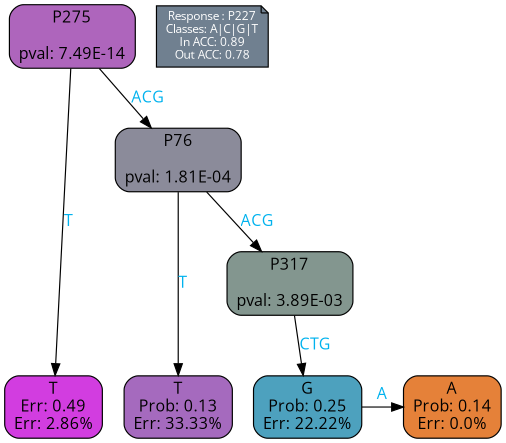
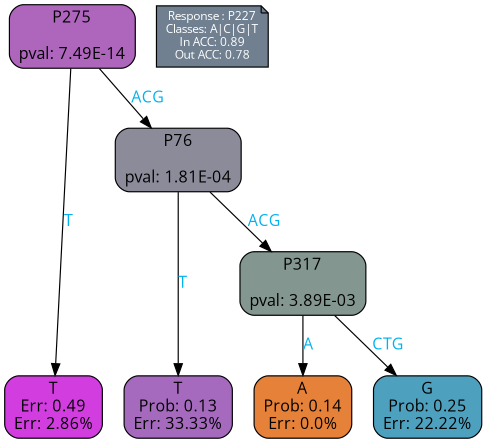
edge "G Prob: 0.25 Err: 22.22%" -> "A Prob: 0.14 Err: 0.0%": now "P317 pval: 3.89E-03" -> "A Prob: 0.14 Err: 0.0%"
